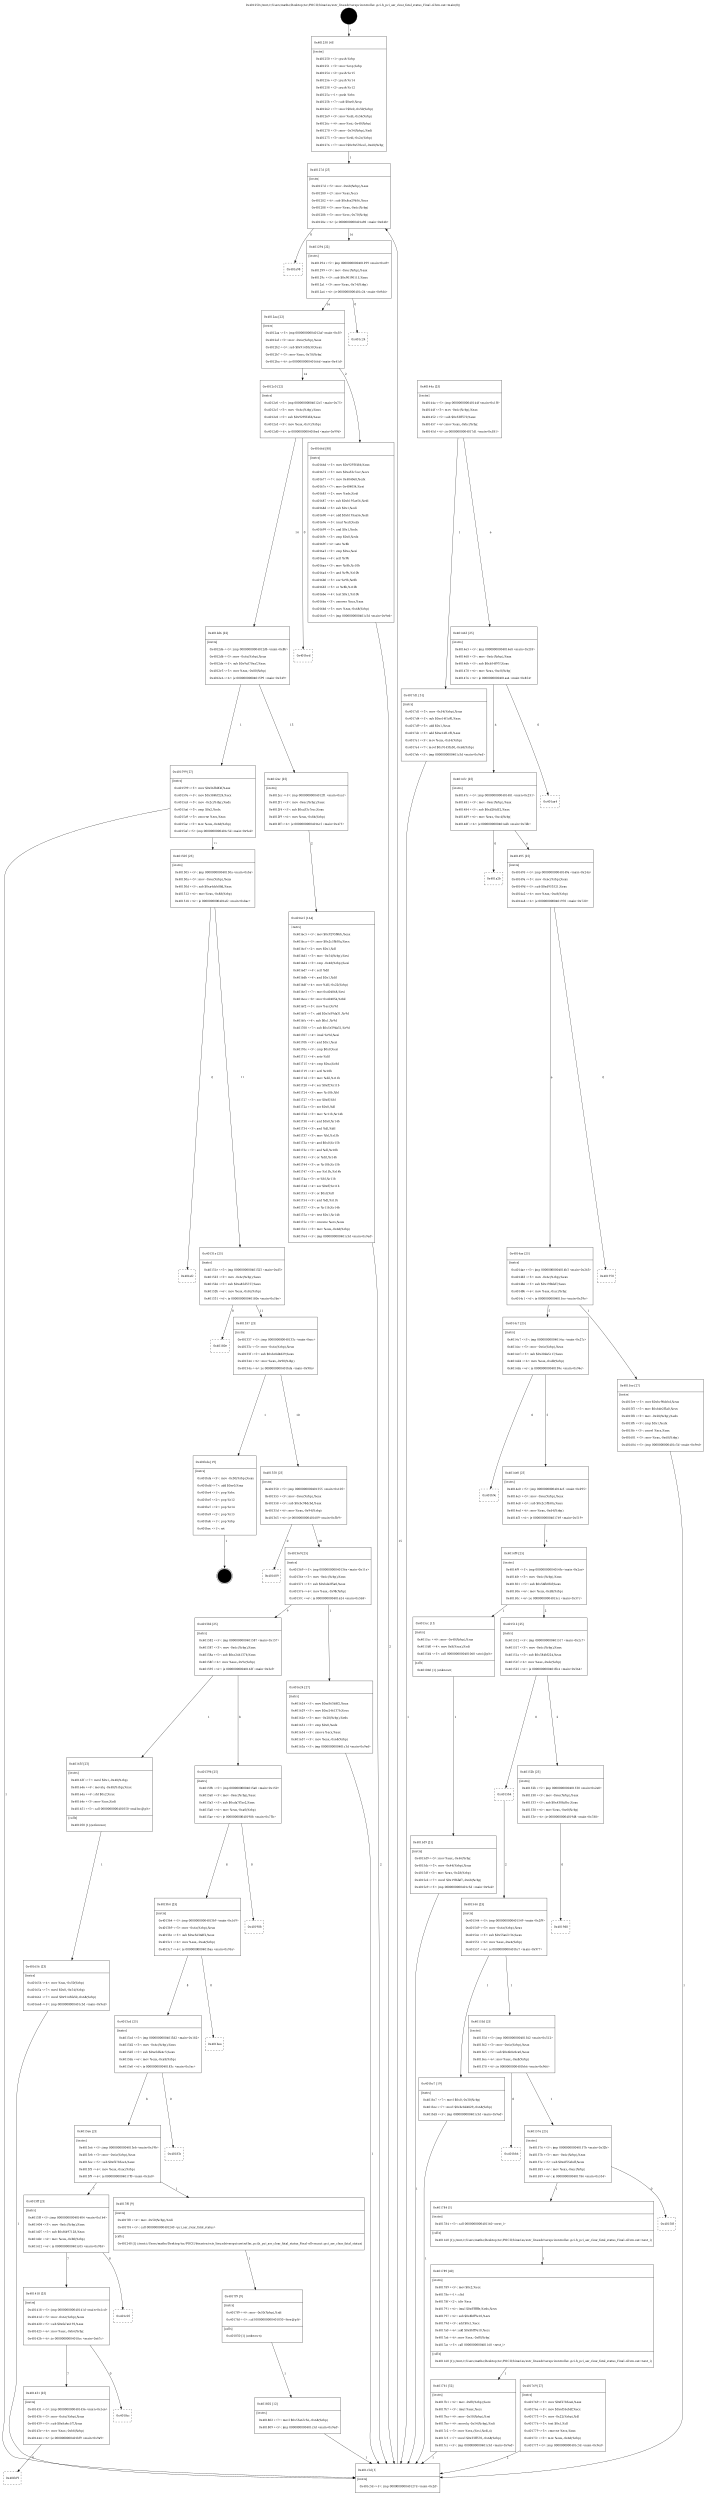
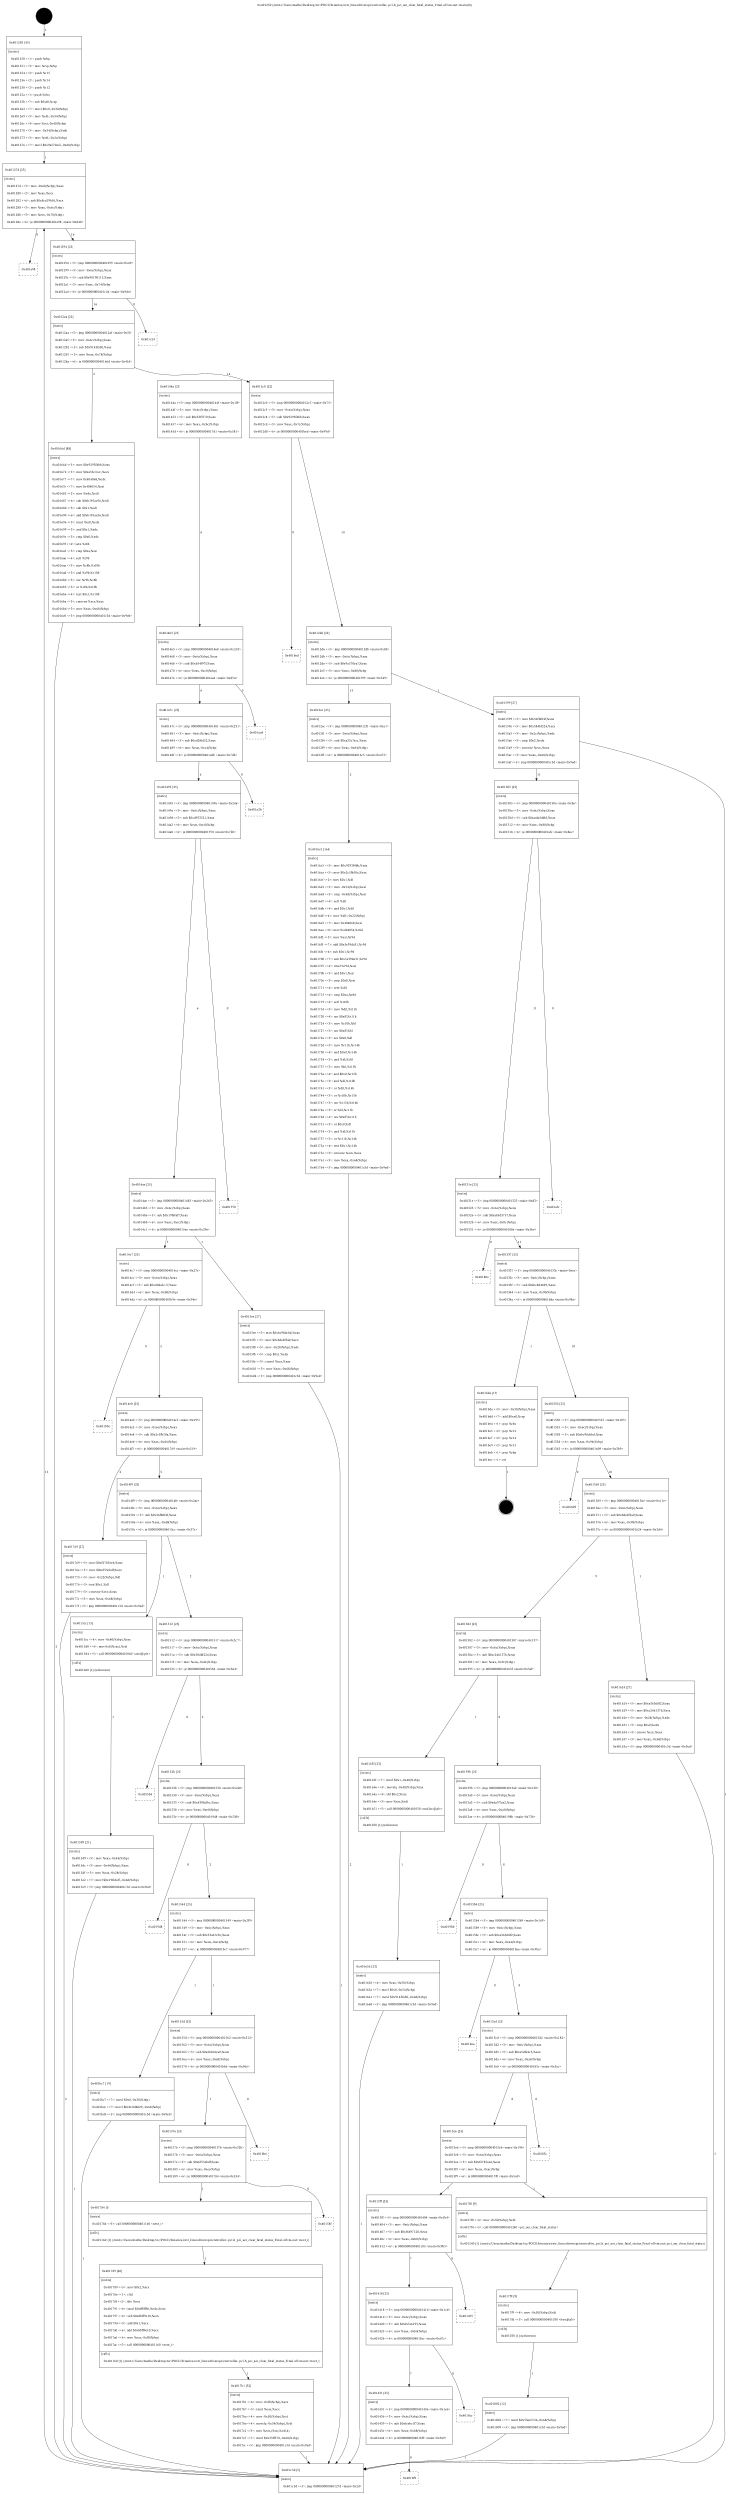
node "0x4017d1 [31]": removed
edge "0x4014e0 [25]" -> "0x401769 [27]": added, label "2"
edge "0x4015b4" -> "0x401544 [25]": now "0x40152b [25]" -> "0x401544 [25]"
